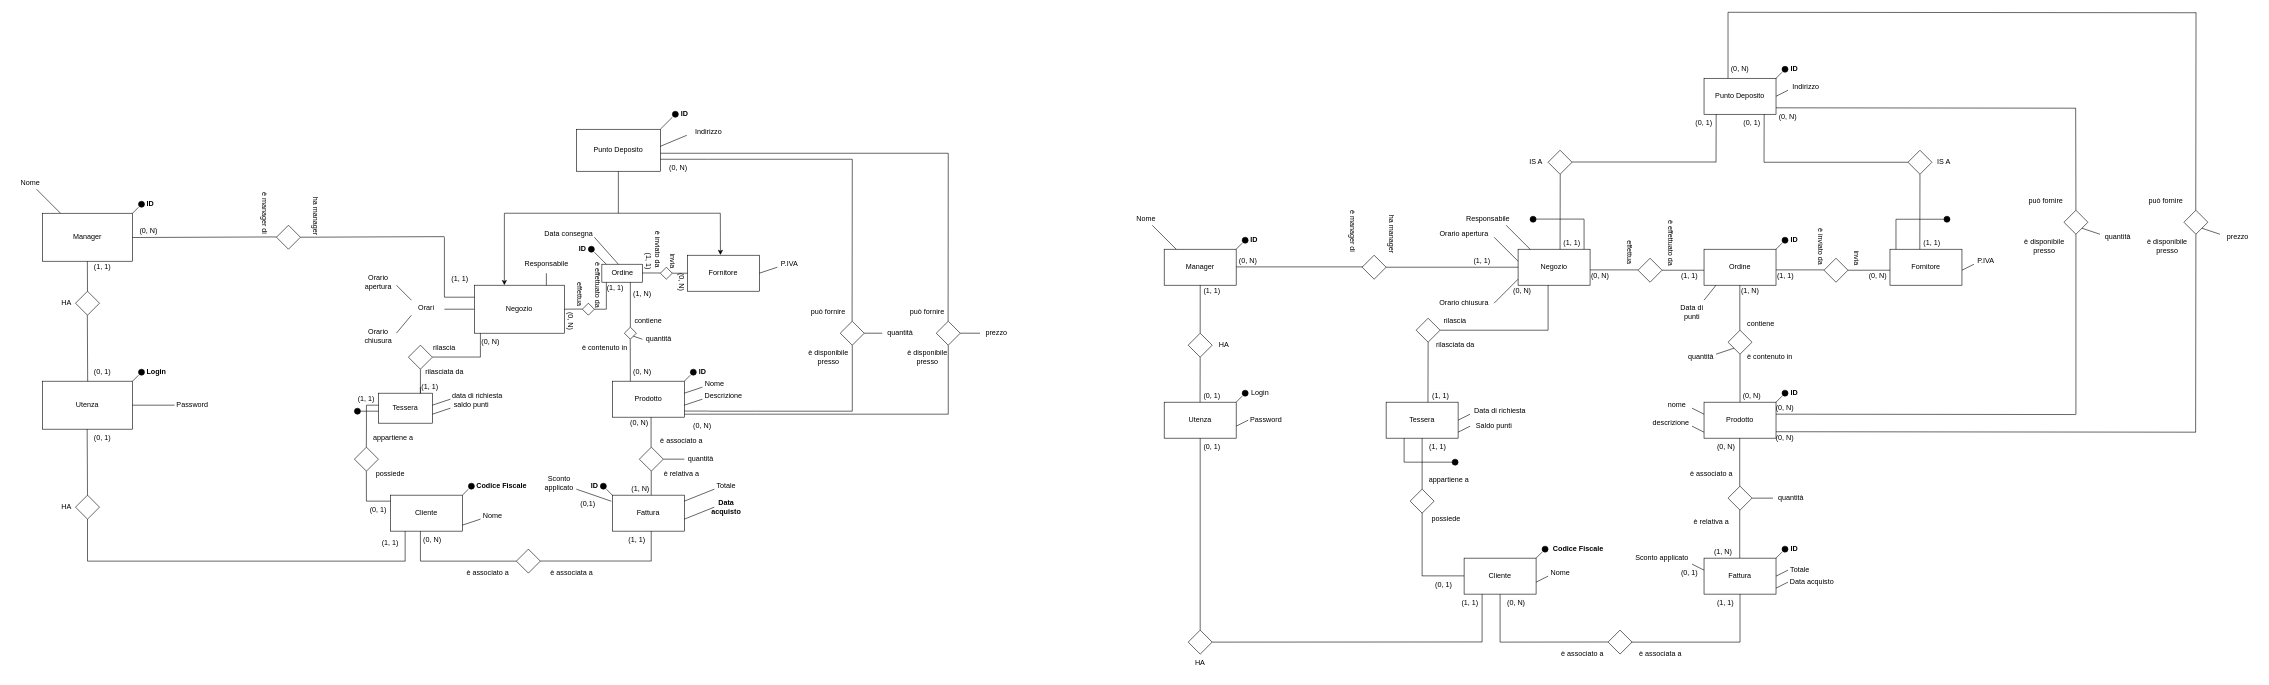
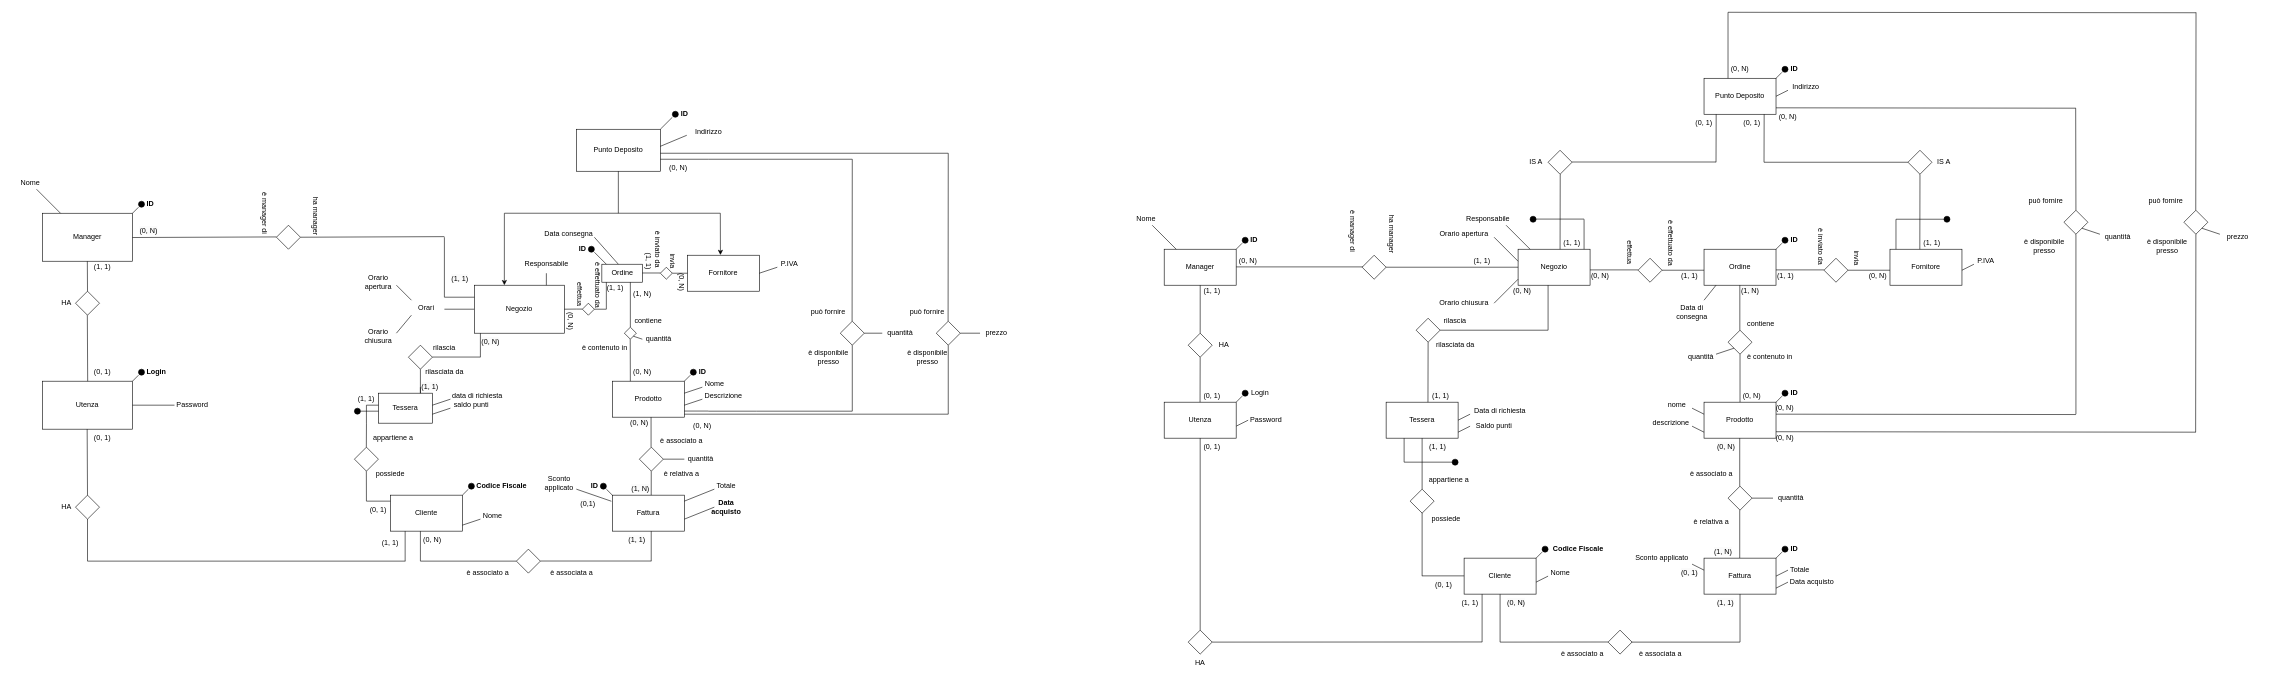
node "Data di punti": label "Data di punti" -> "Data di consegna"
